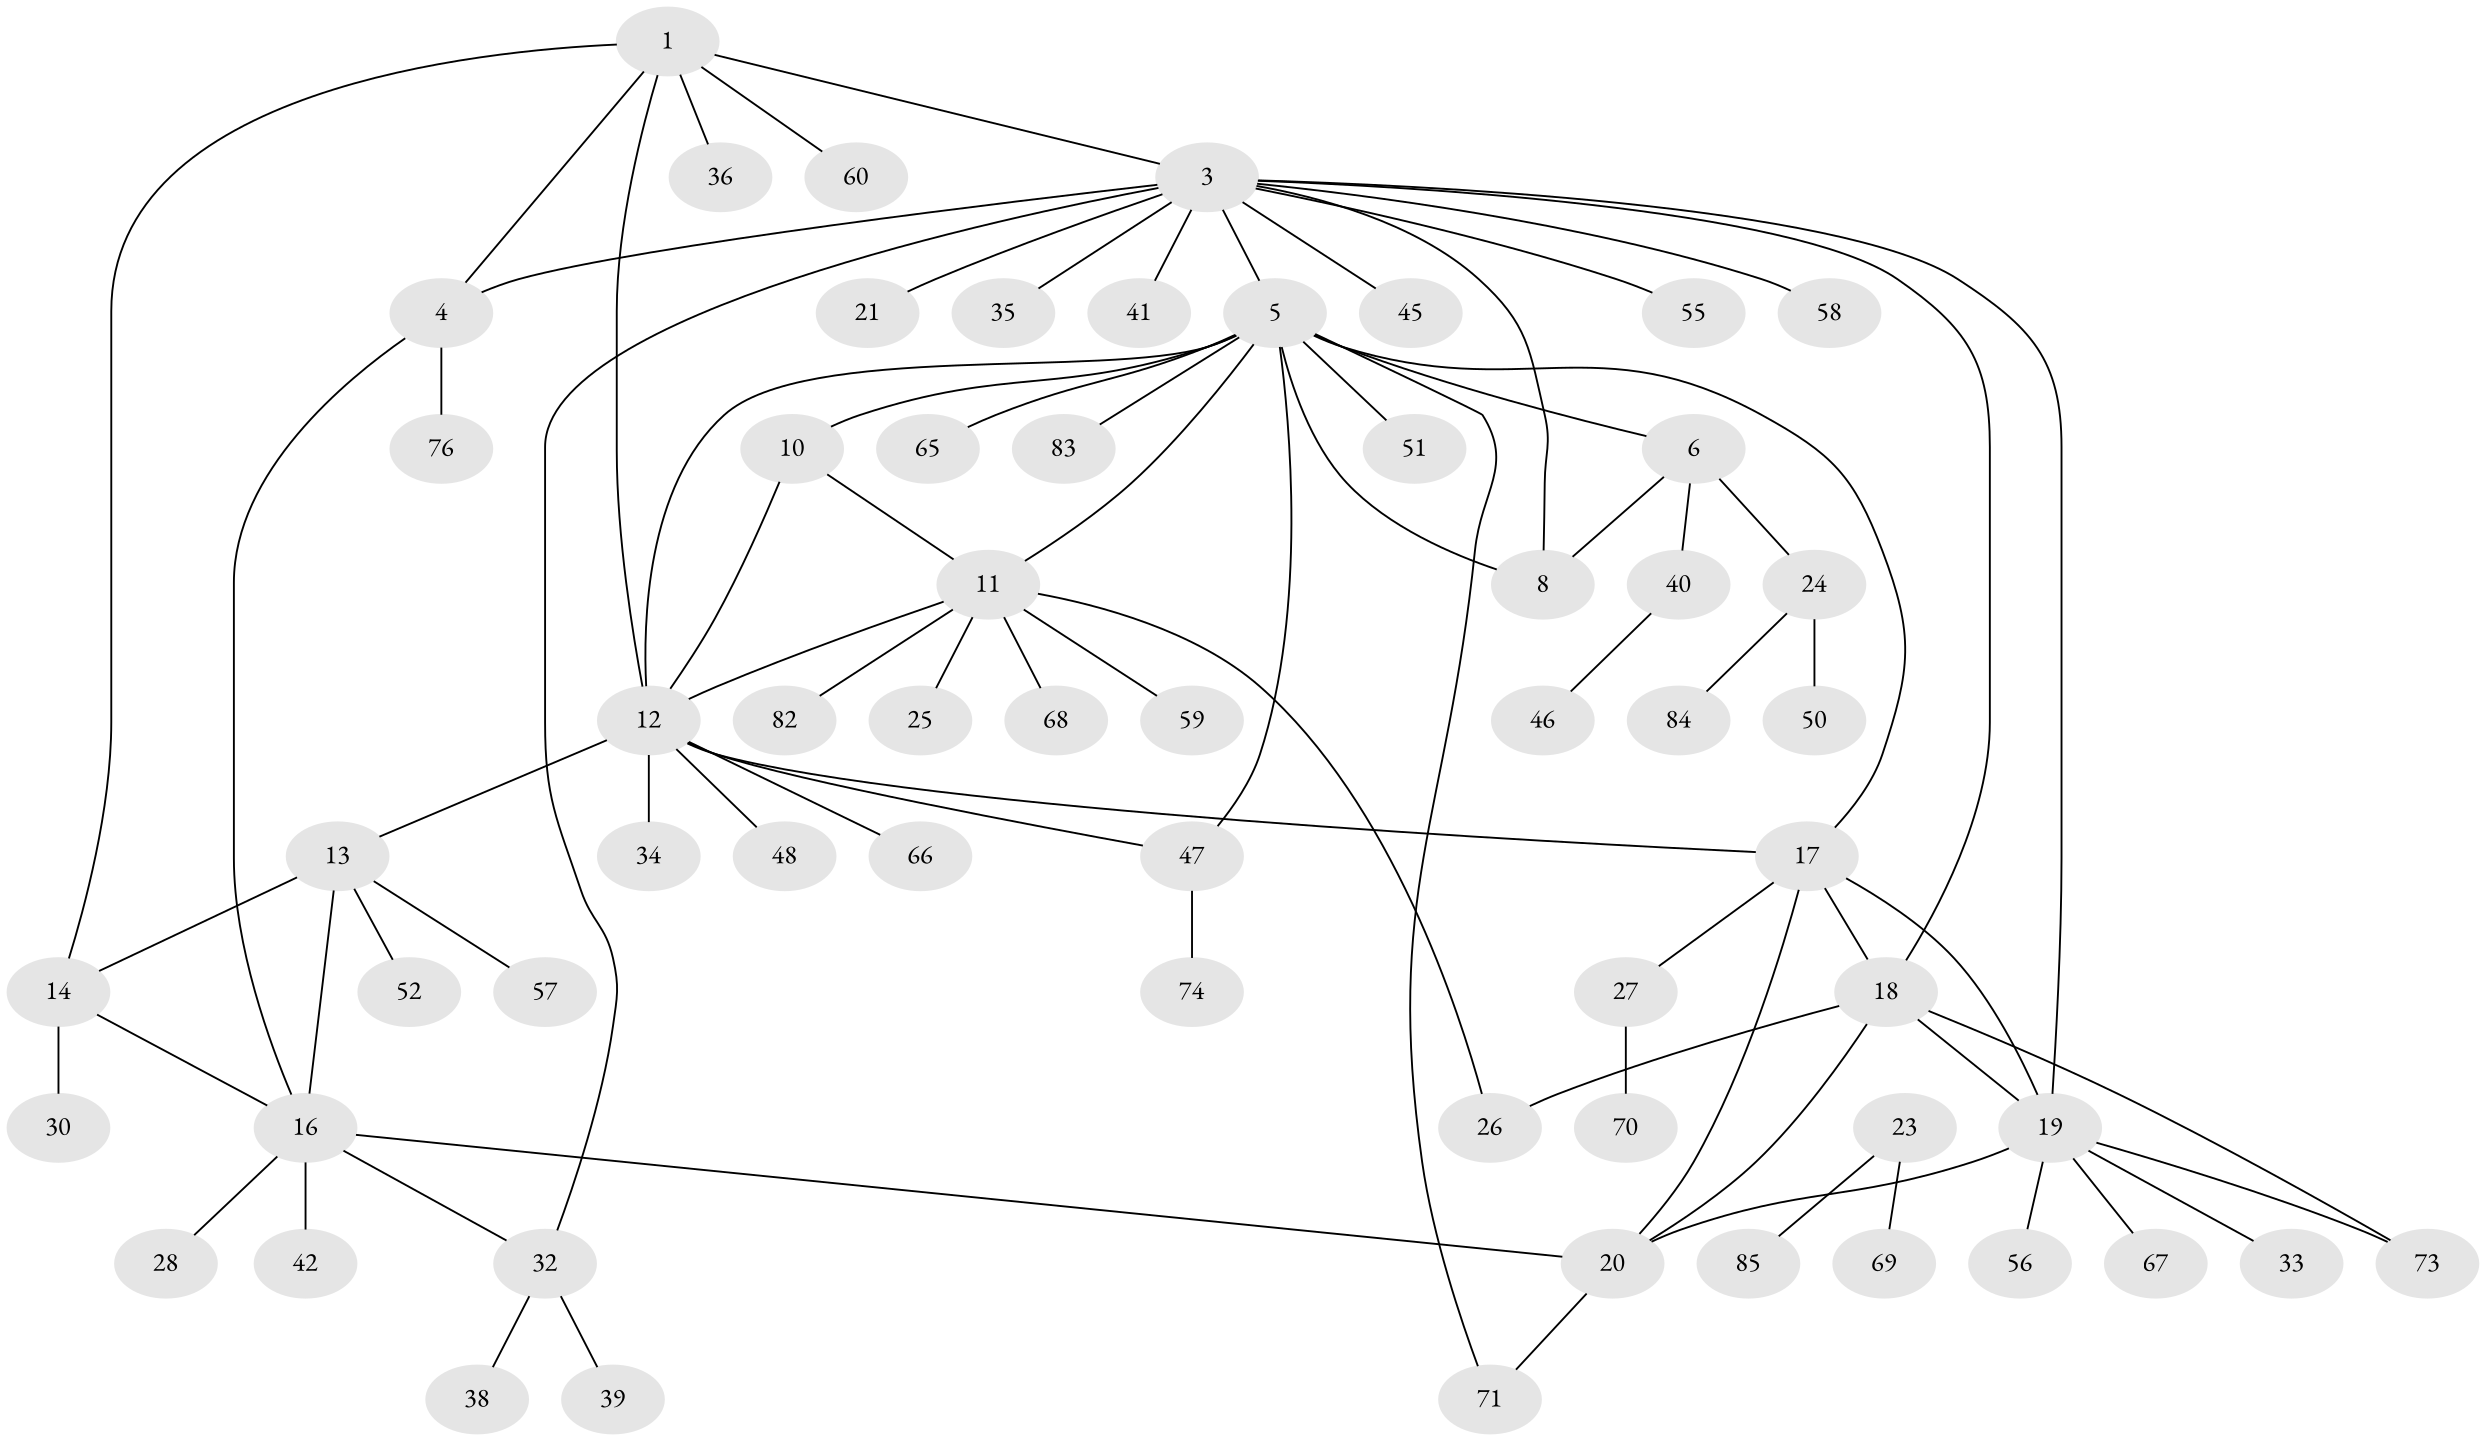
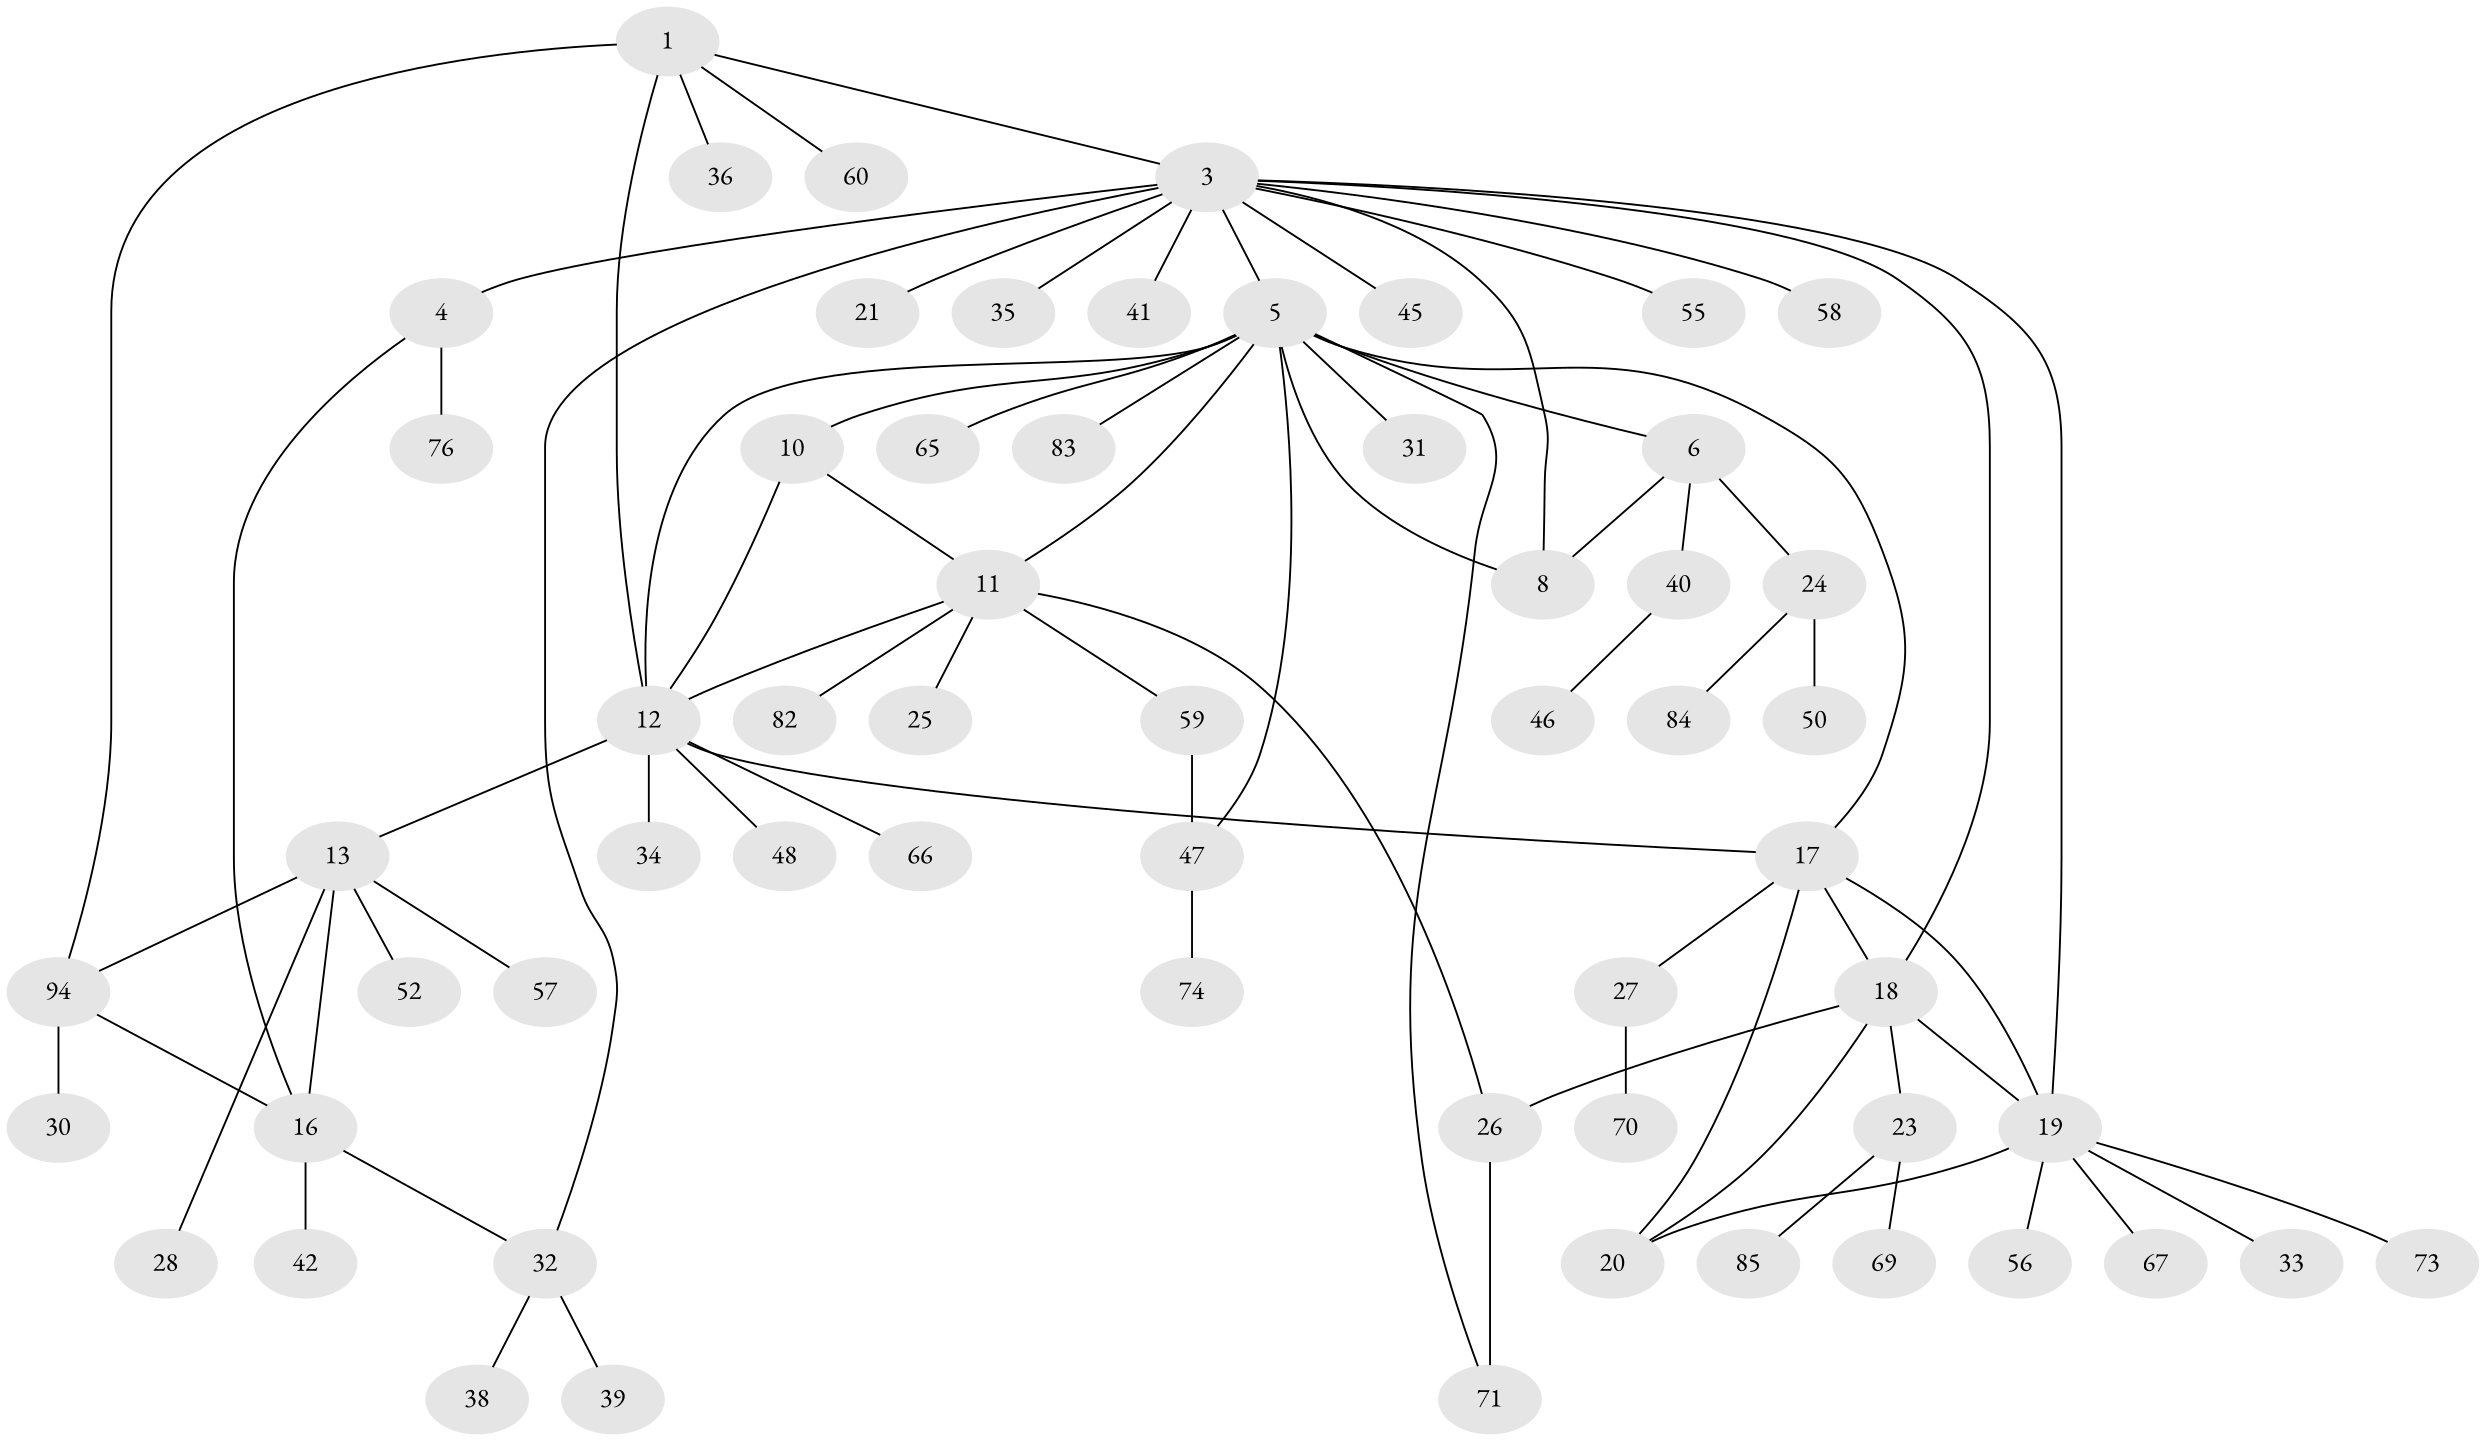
edge "1" -- "4": removed
node "51": label "51" -> "31"
node "68": removed
edge "12" -- "47": now "59" -- "47"
node "14": label "14" -> "94"
edge "18" -- "73": now "18" -- "23"
edge "16" -- "28": now "13" -- "28"
edge "16" -- "20": removed
edge "20" -- "71": now "26" -- "71"
